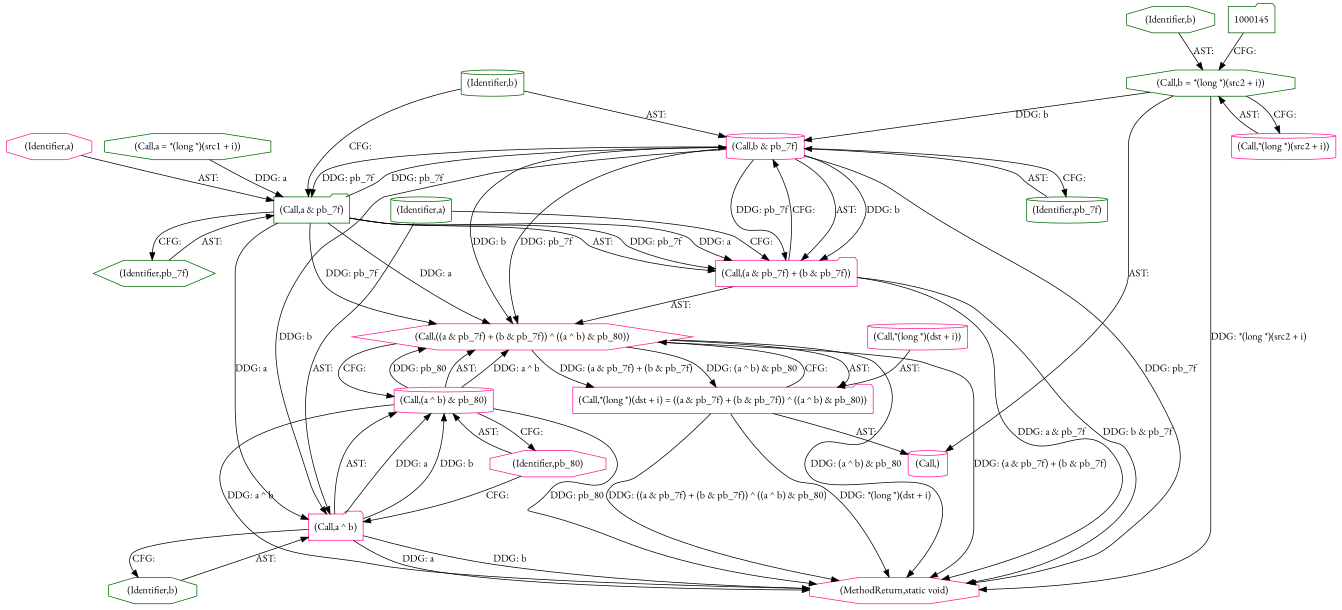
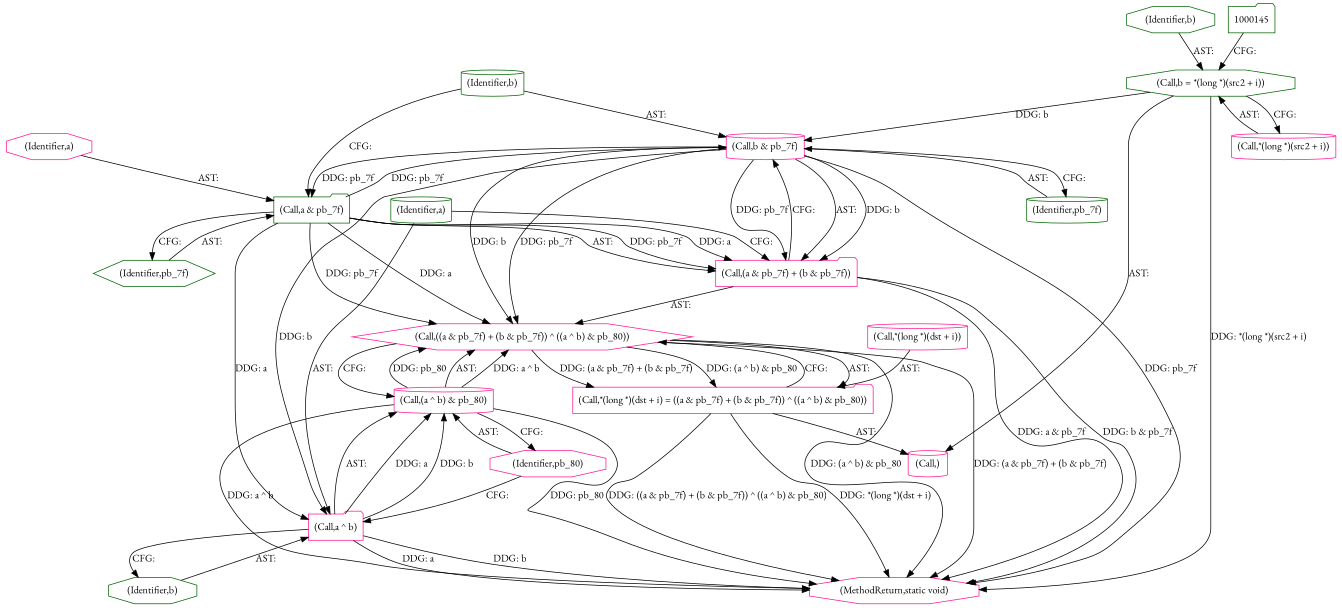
node "(Call,a = *(long *)(src1 + i))": removed
